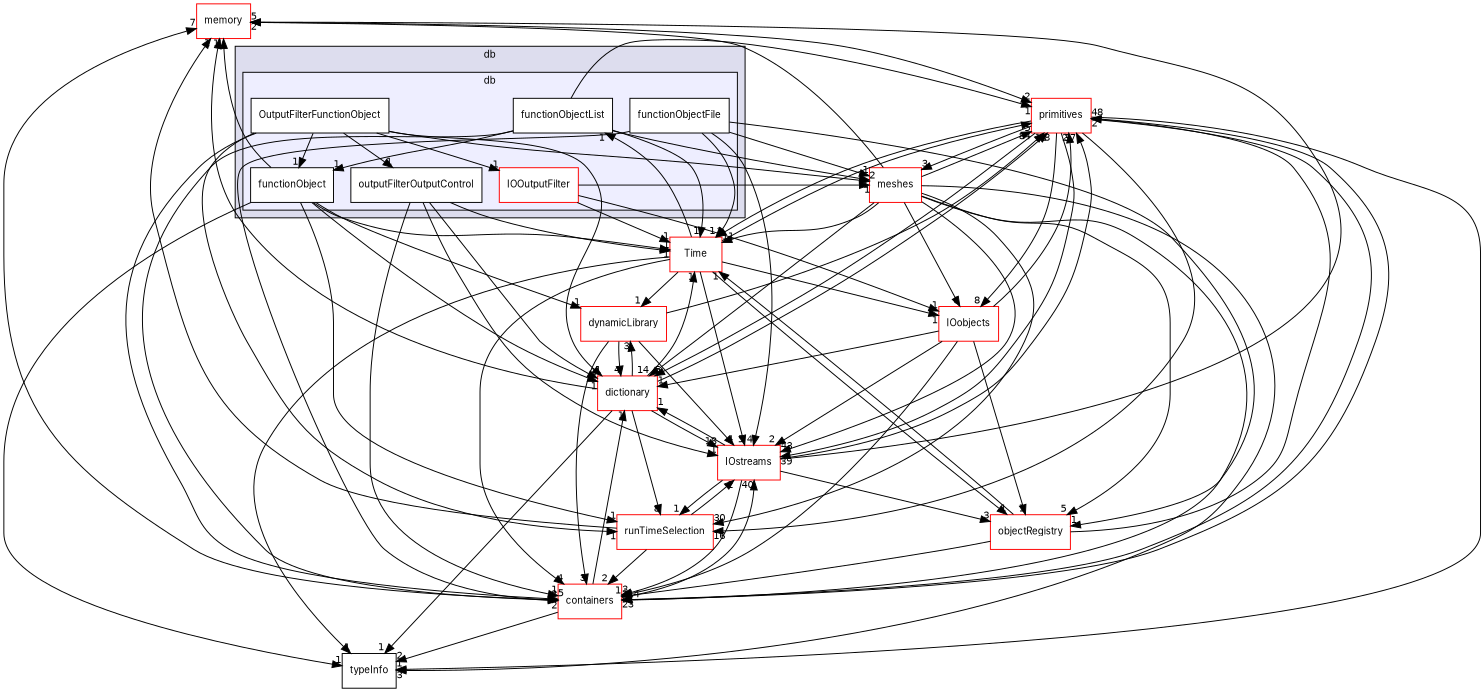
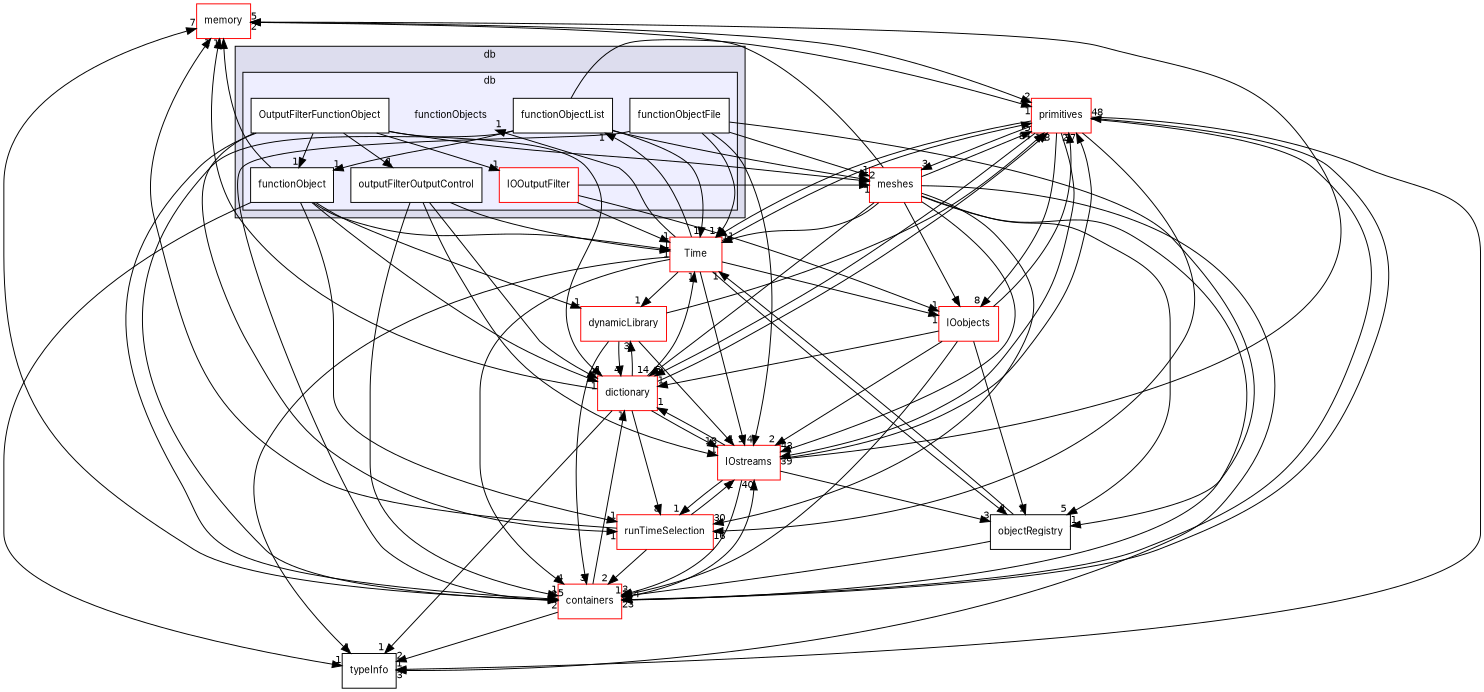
node "functionObjects": added
edge "objectRegistry" -> "primitives": removed
node "objectRegistry": color red -> black
